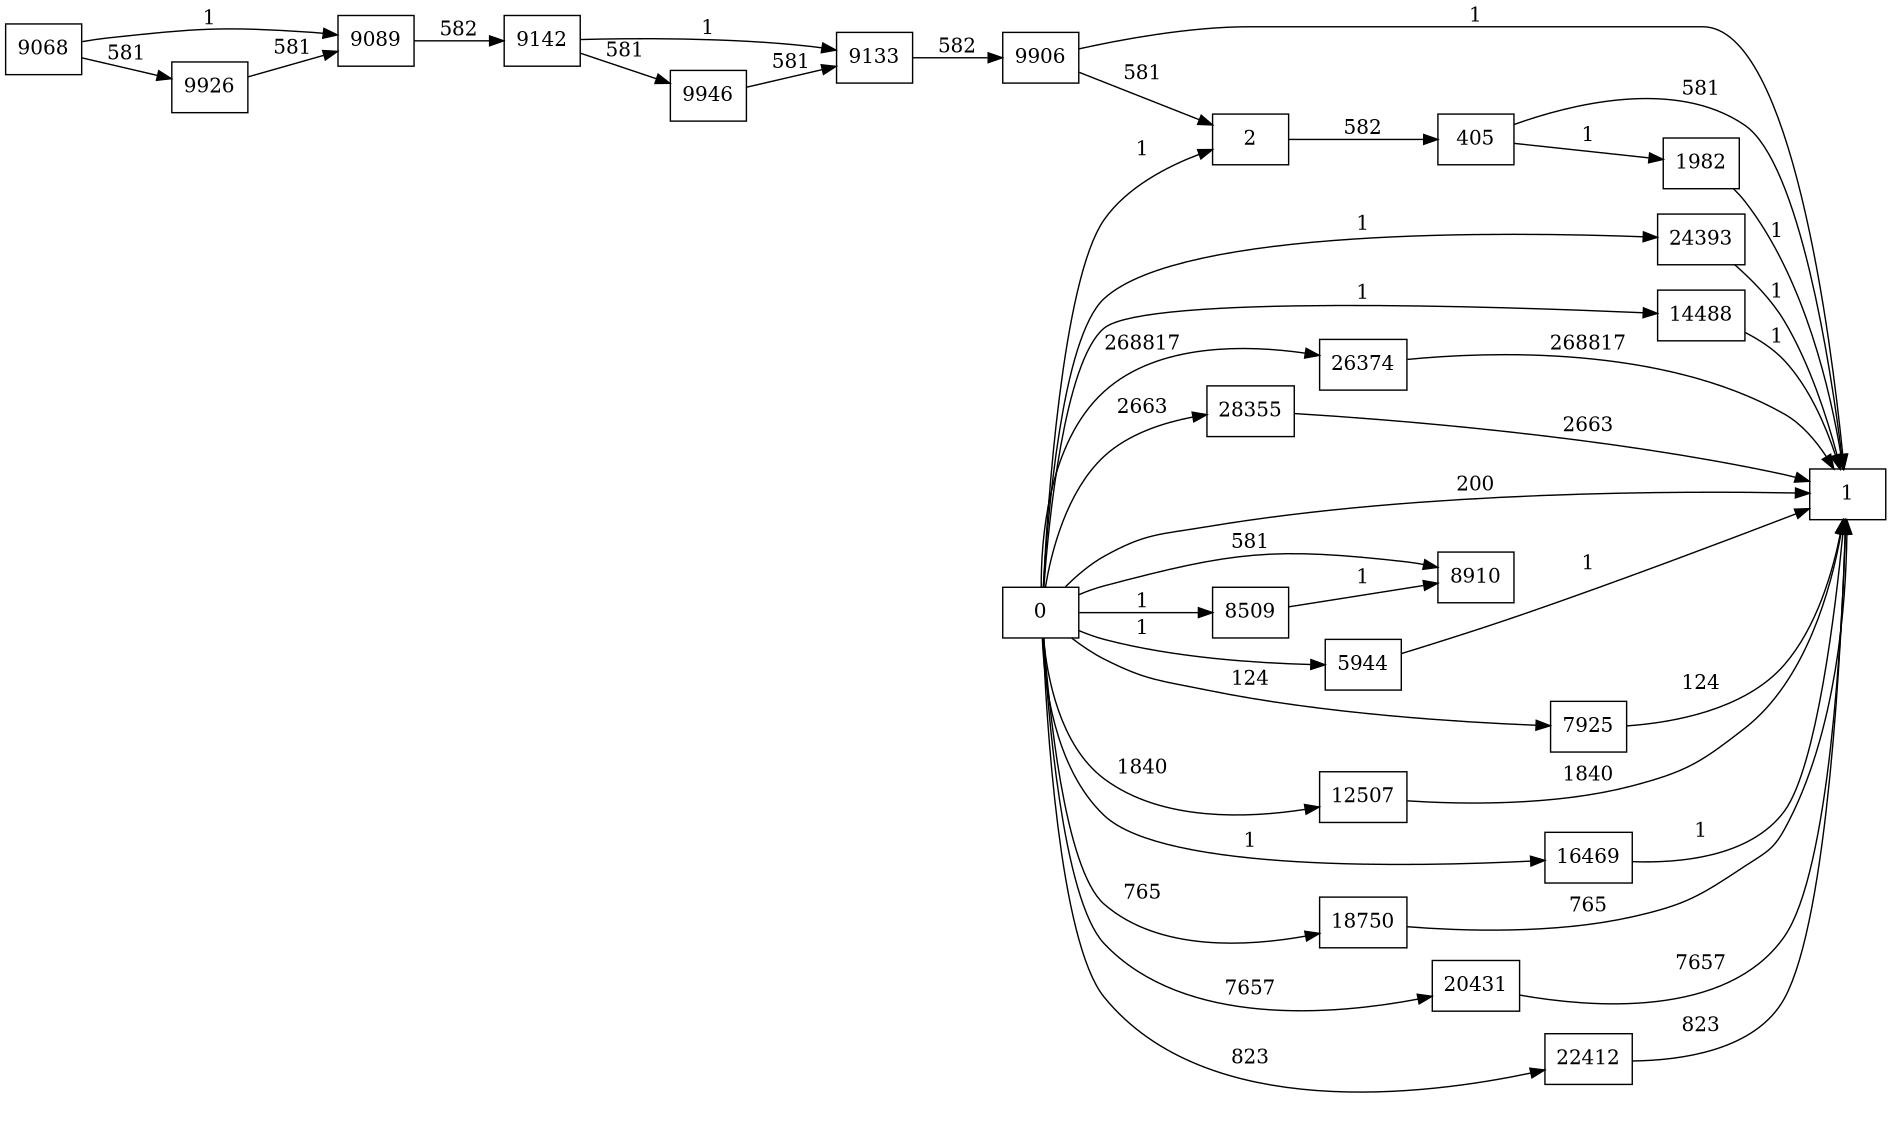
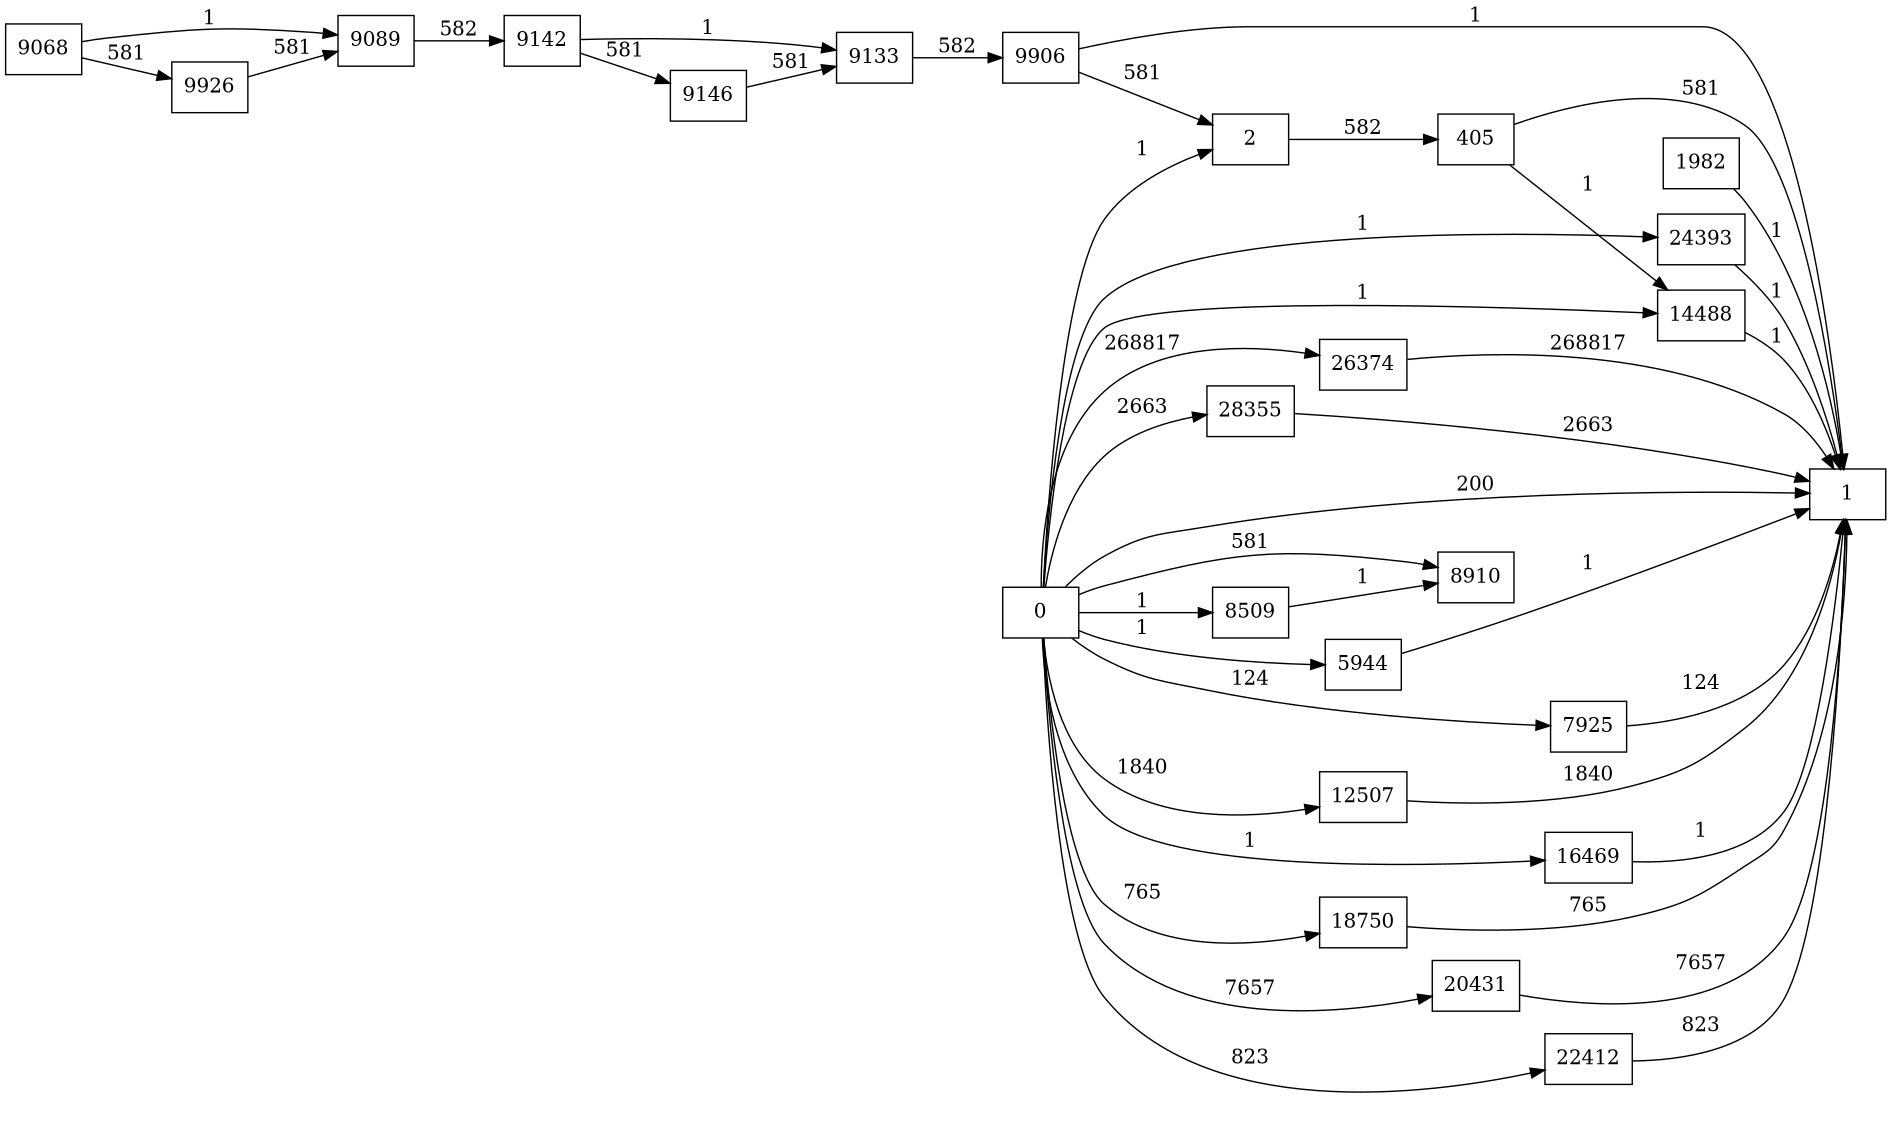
node "9946": label "9946" -> "9146"
edge "405" -> "1982": now "405" -> "14488"
